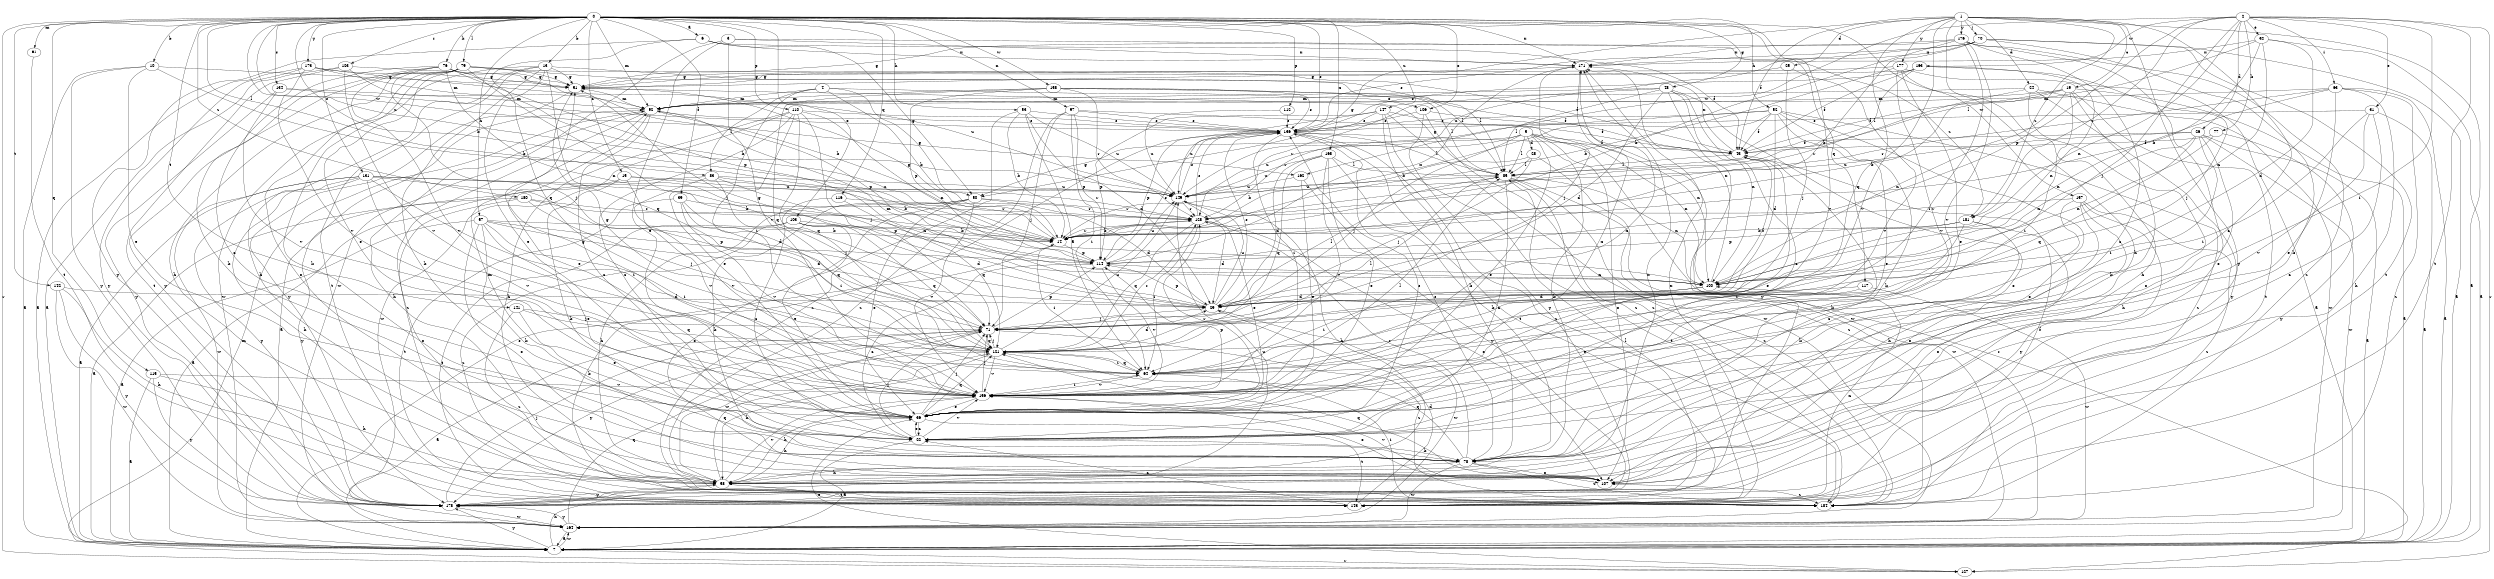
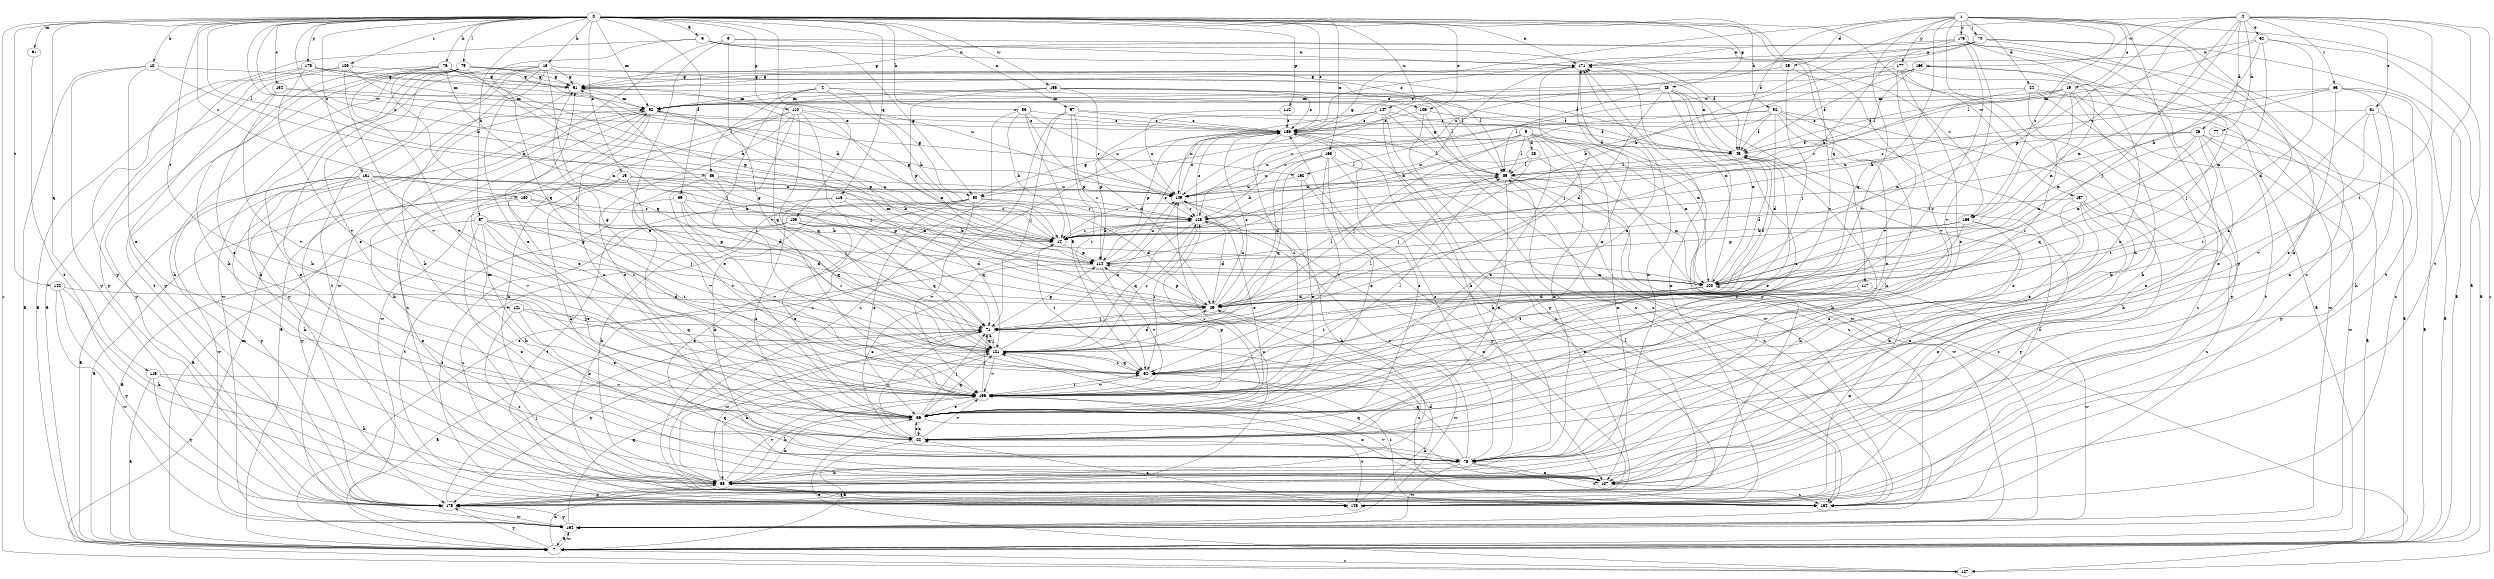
edge "77" -> "43": now "100" -> "43"
node "181": label "181" -> "183"
edge "85" -> "143": now "116" -> "143"
